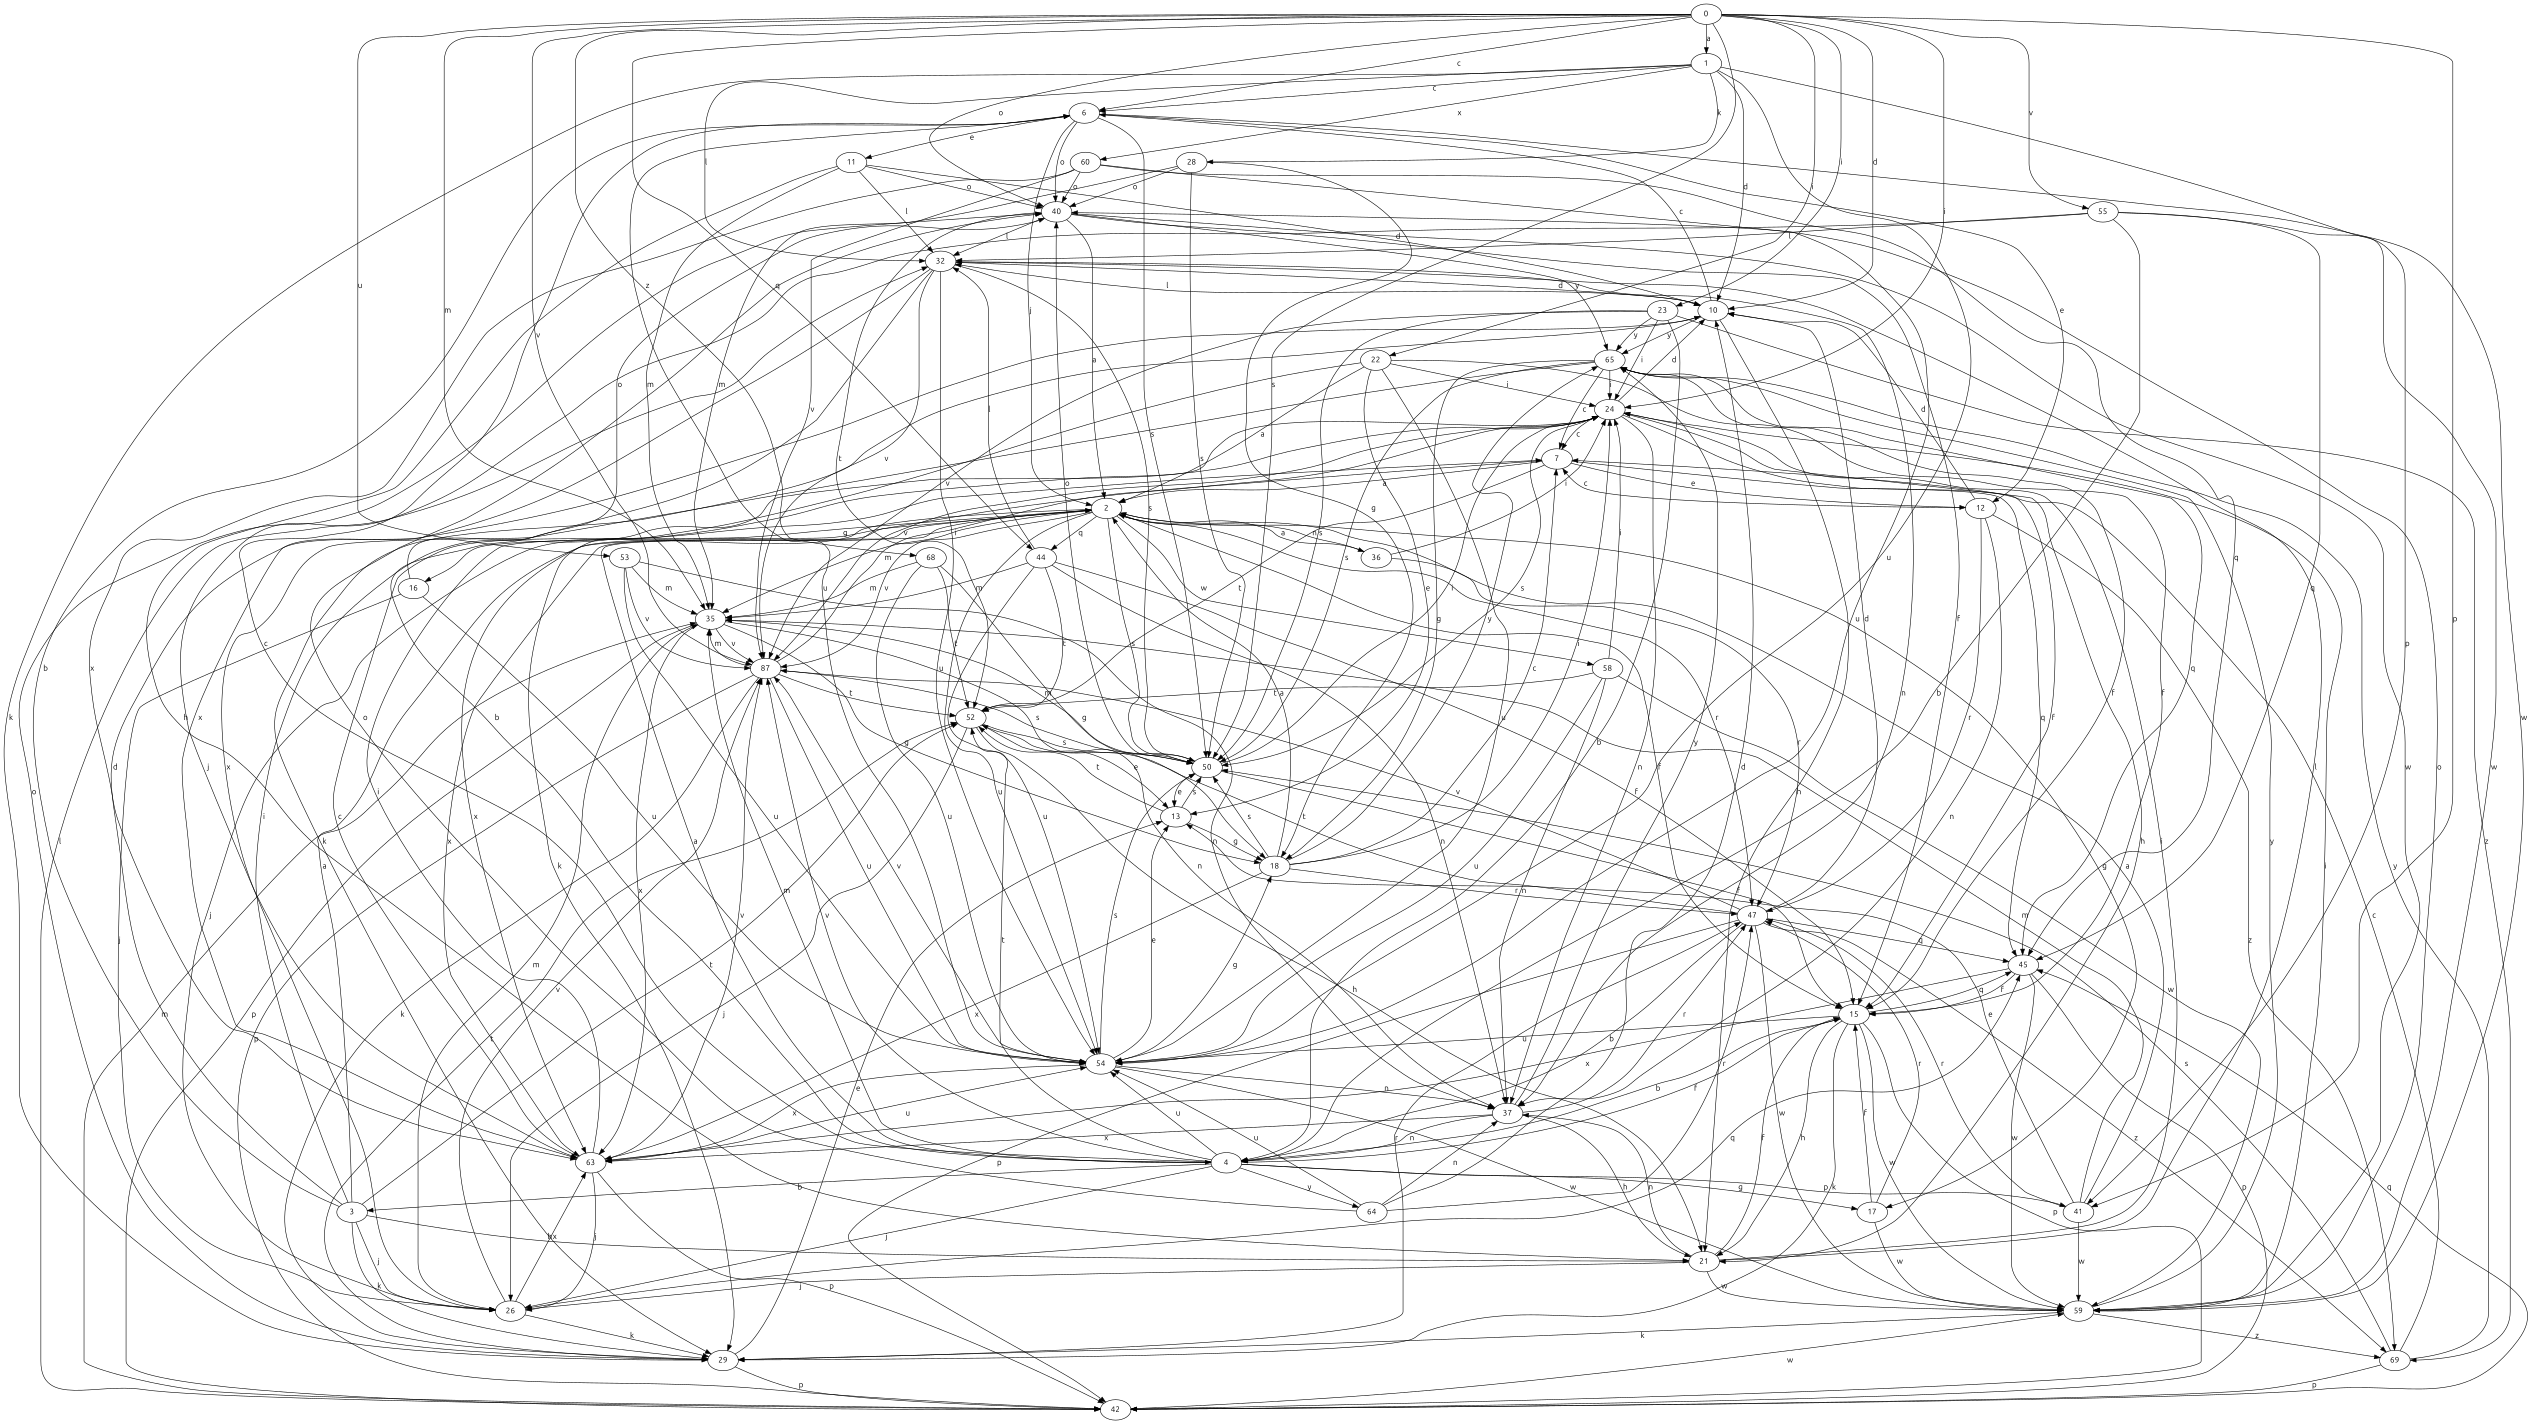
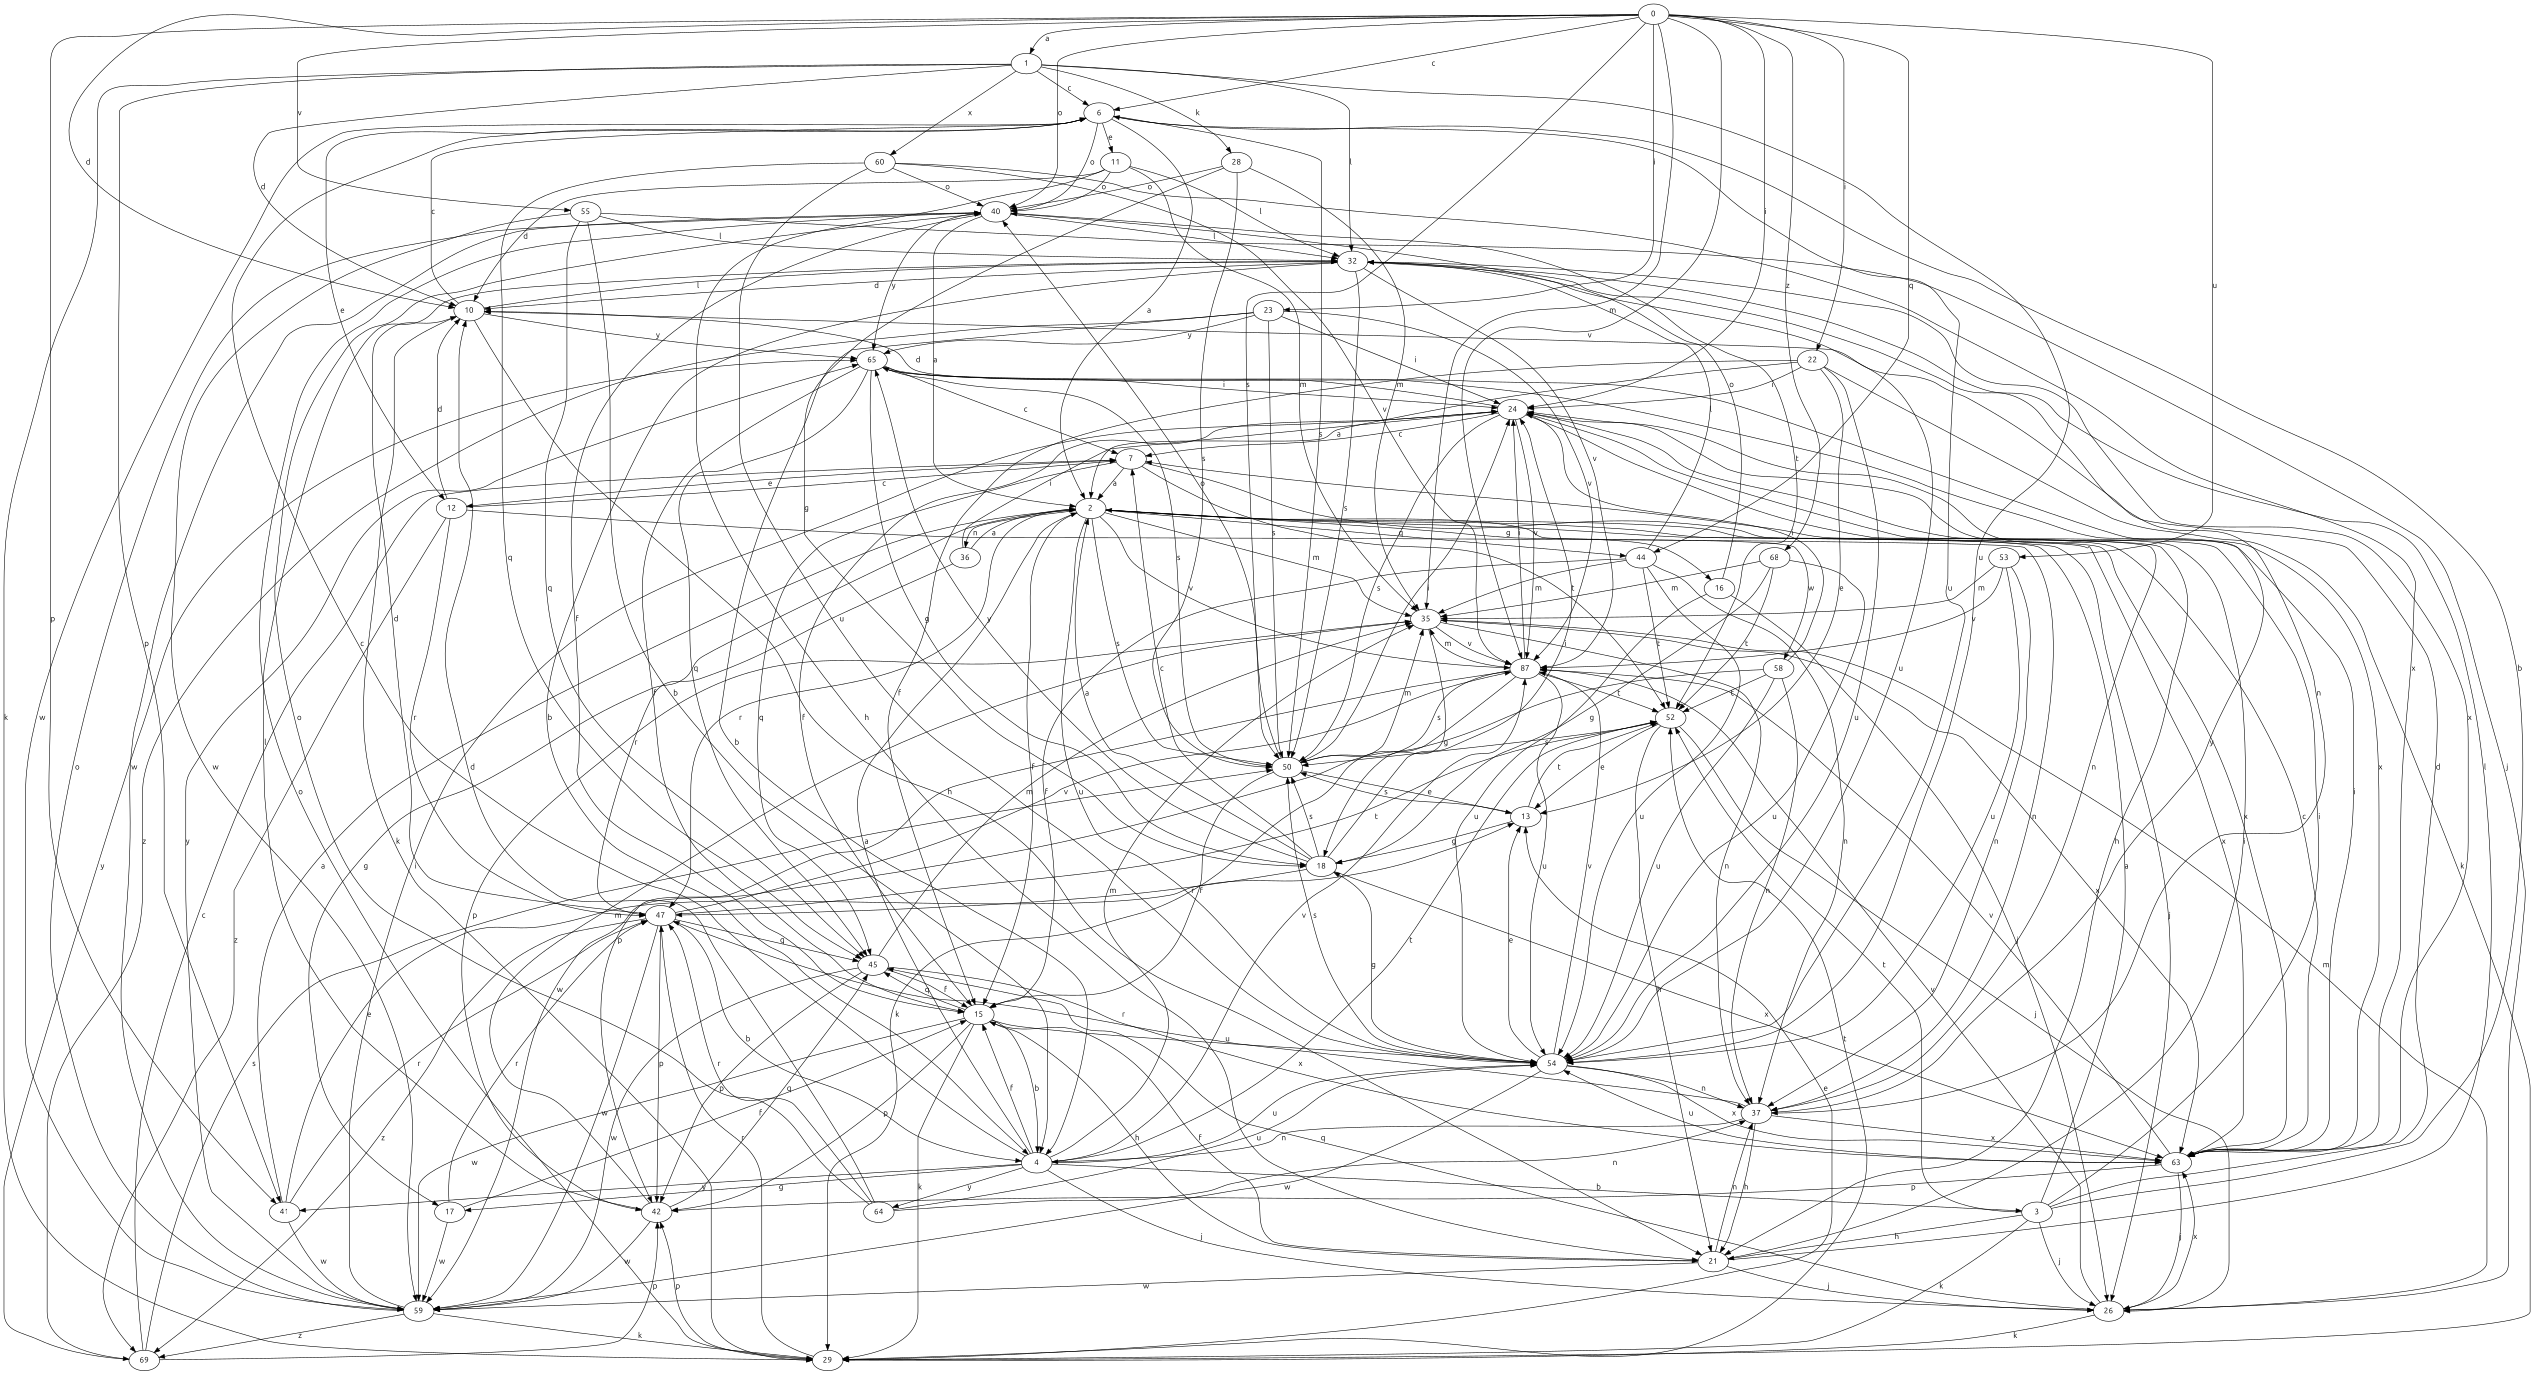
edge "6" -> "2": label "j" -> "a"
edge "41" -> "35": now "45" -> "35"
edge "4" -> "41": label "p" -> "y"
